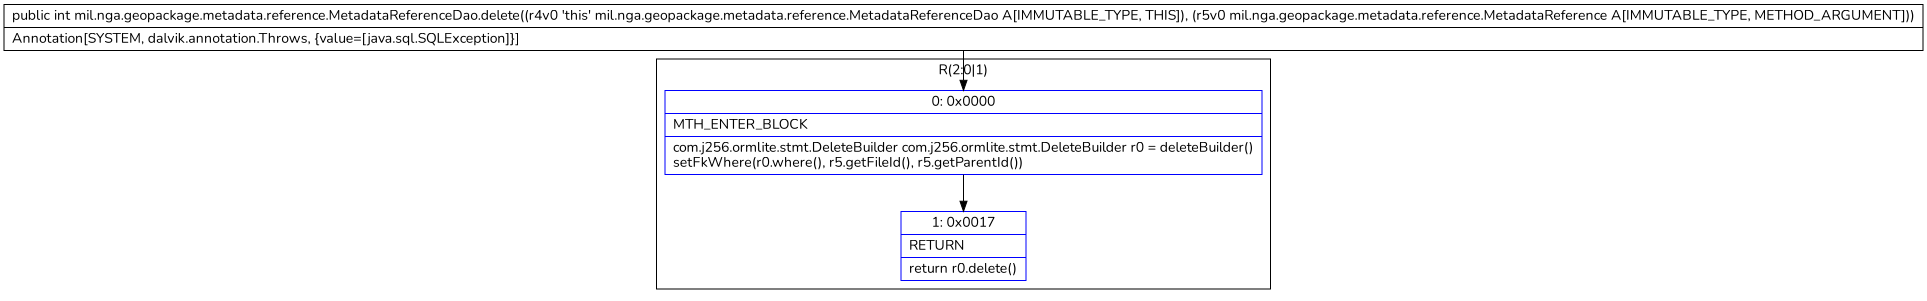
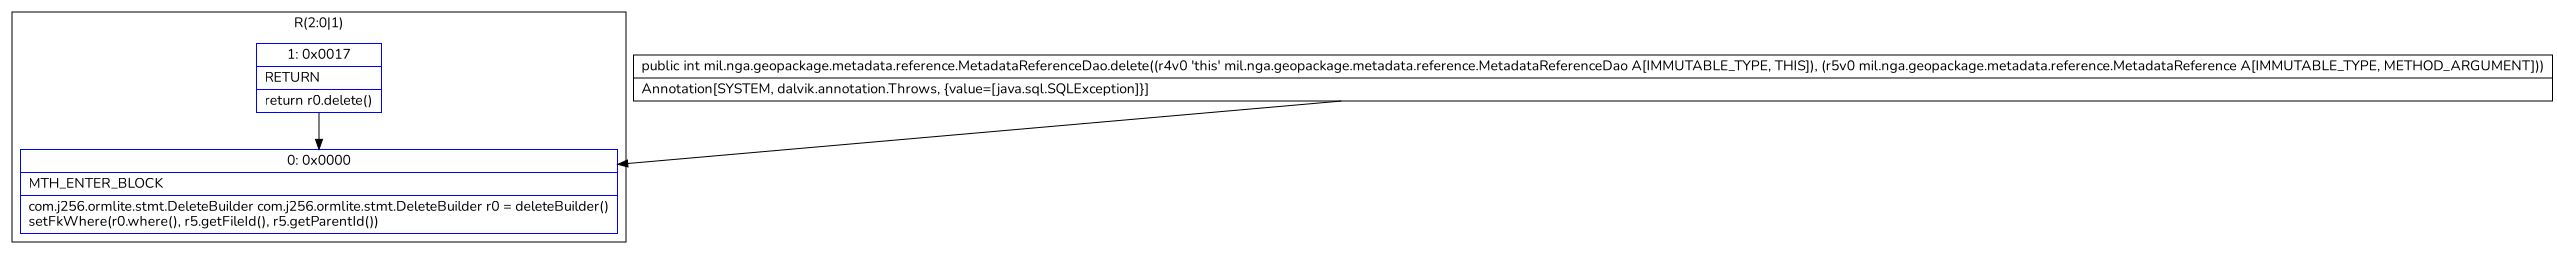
edge "0: 0x0000" -> "1: 0x0017": reversed
